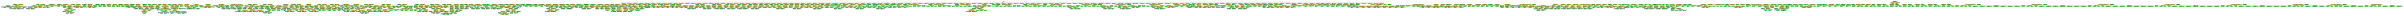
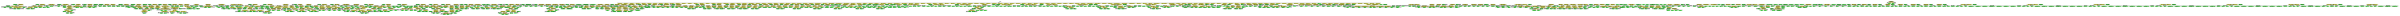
node "NT_ID_1802< length >": removed
